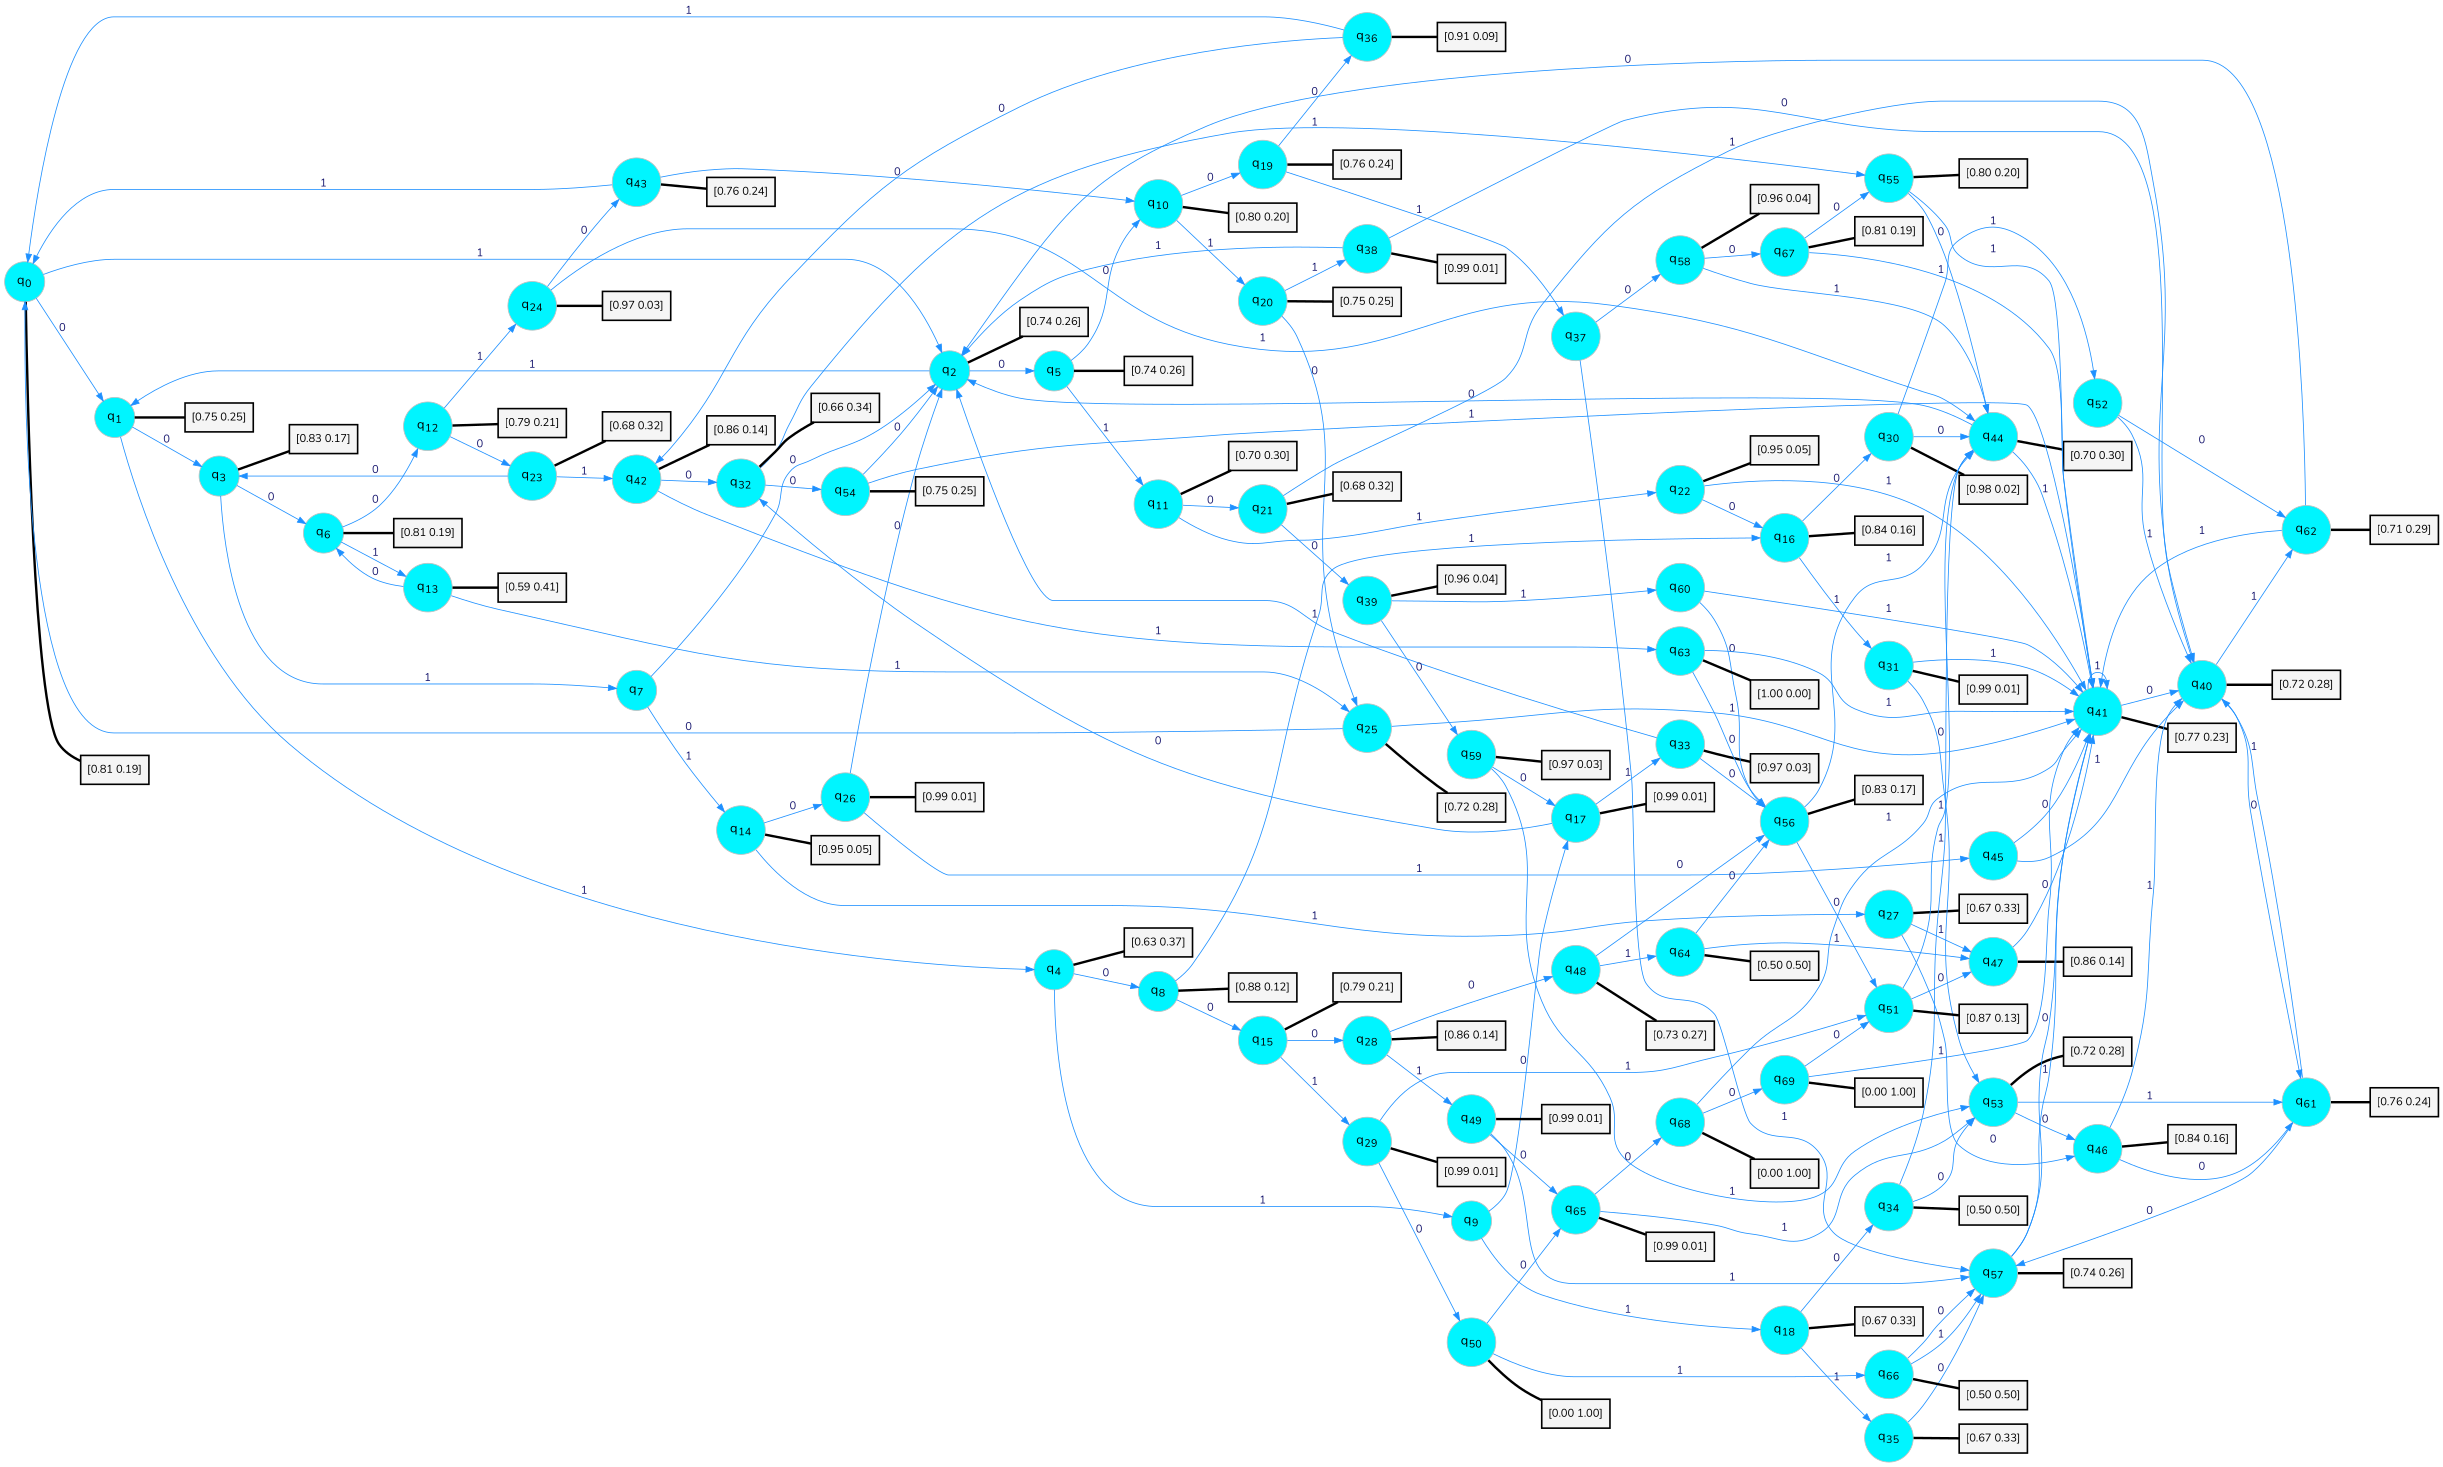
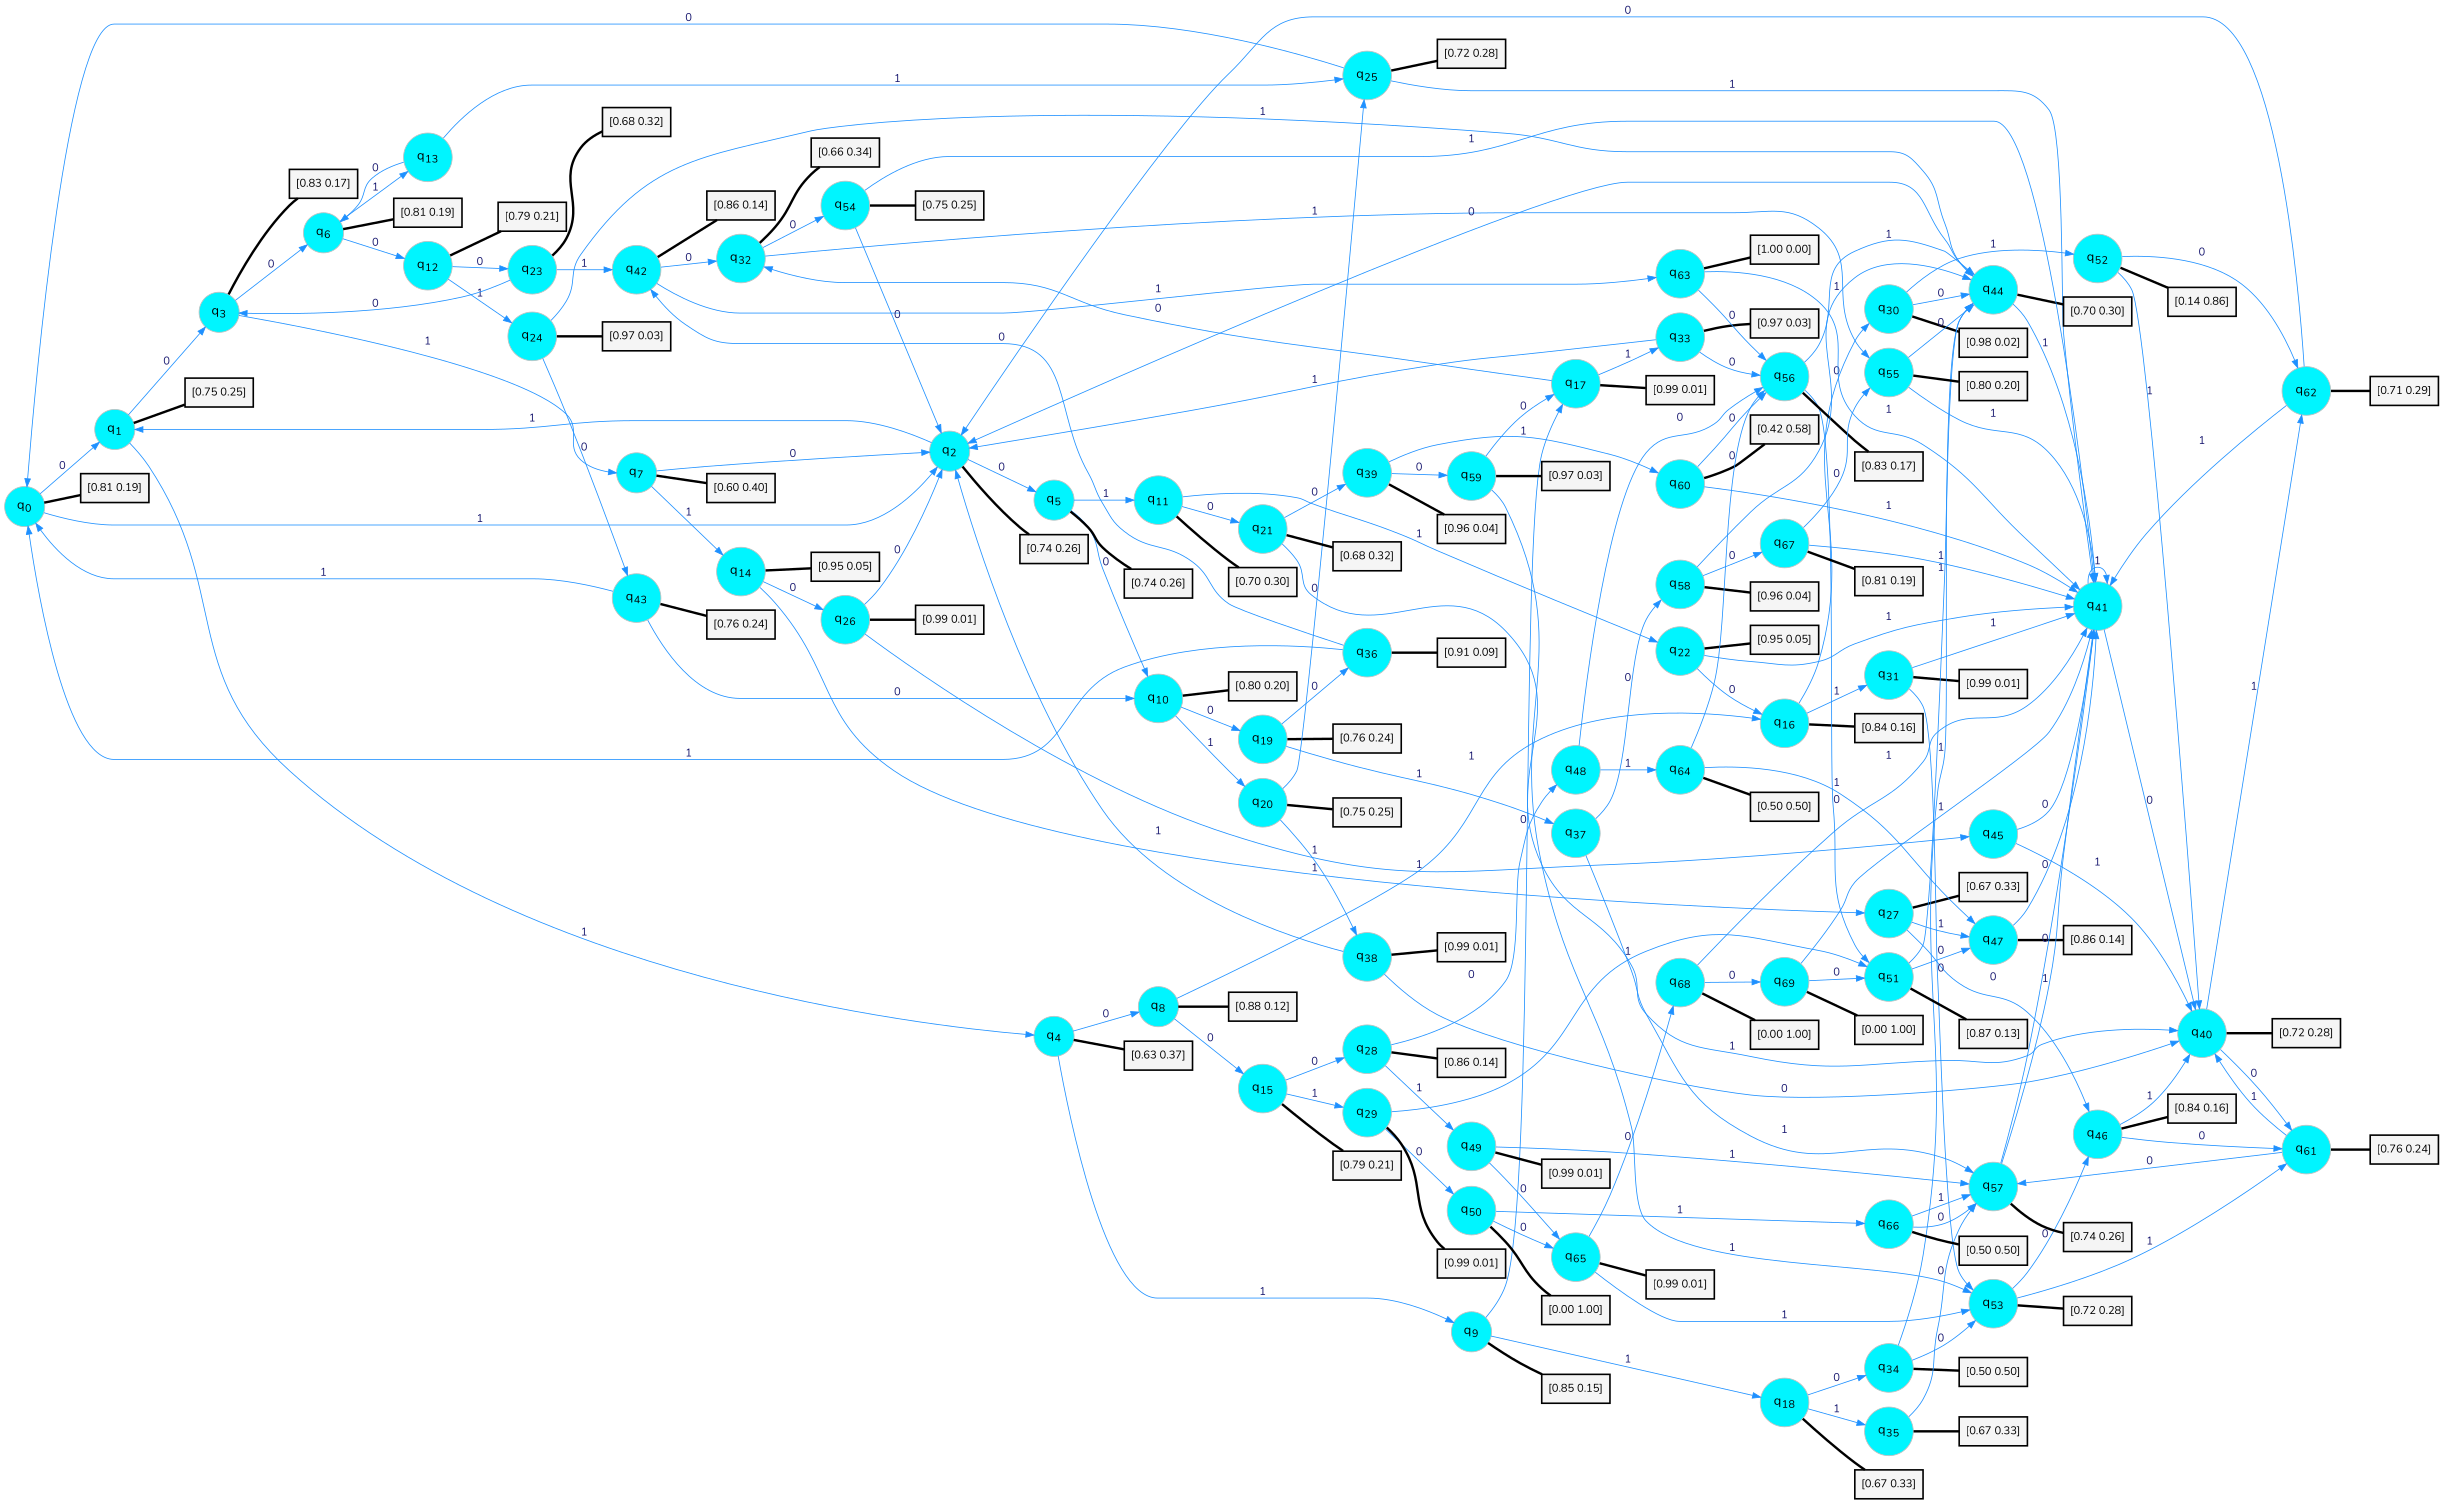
node "[0.14 0.86]": added
node "[0.42 0.58]": added
node "[0.60 0.40]": added
node "[0.59 0.41]": removed
node "[0.77 0.23]": removed
node "[0.73 0.27]": removed
node "[0.85 0.15]": added
